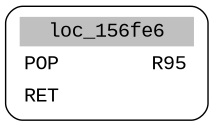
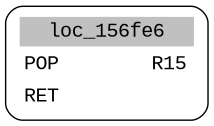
node "loc_156fe6": text "POP        R95" -> "POP        R15"
